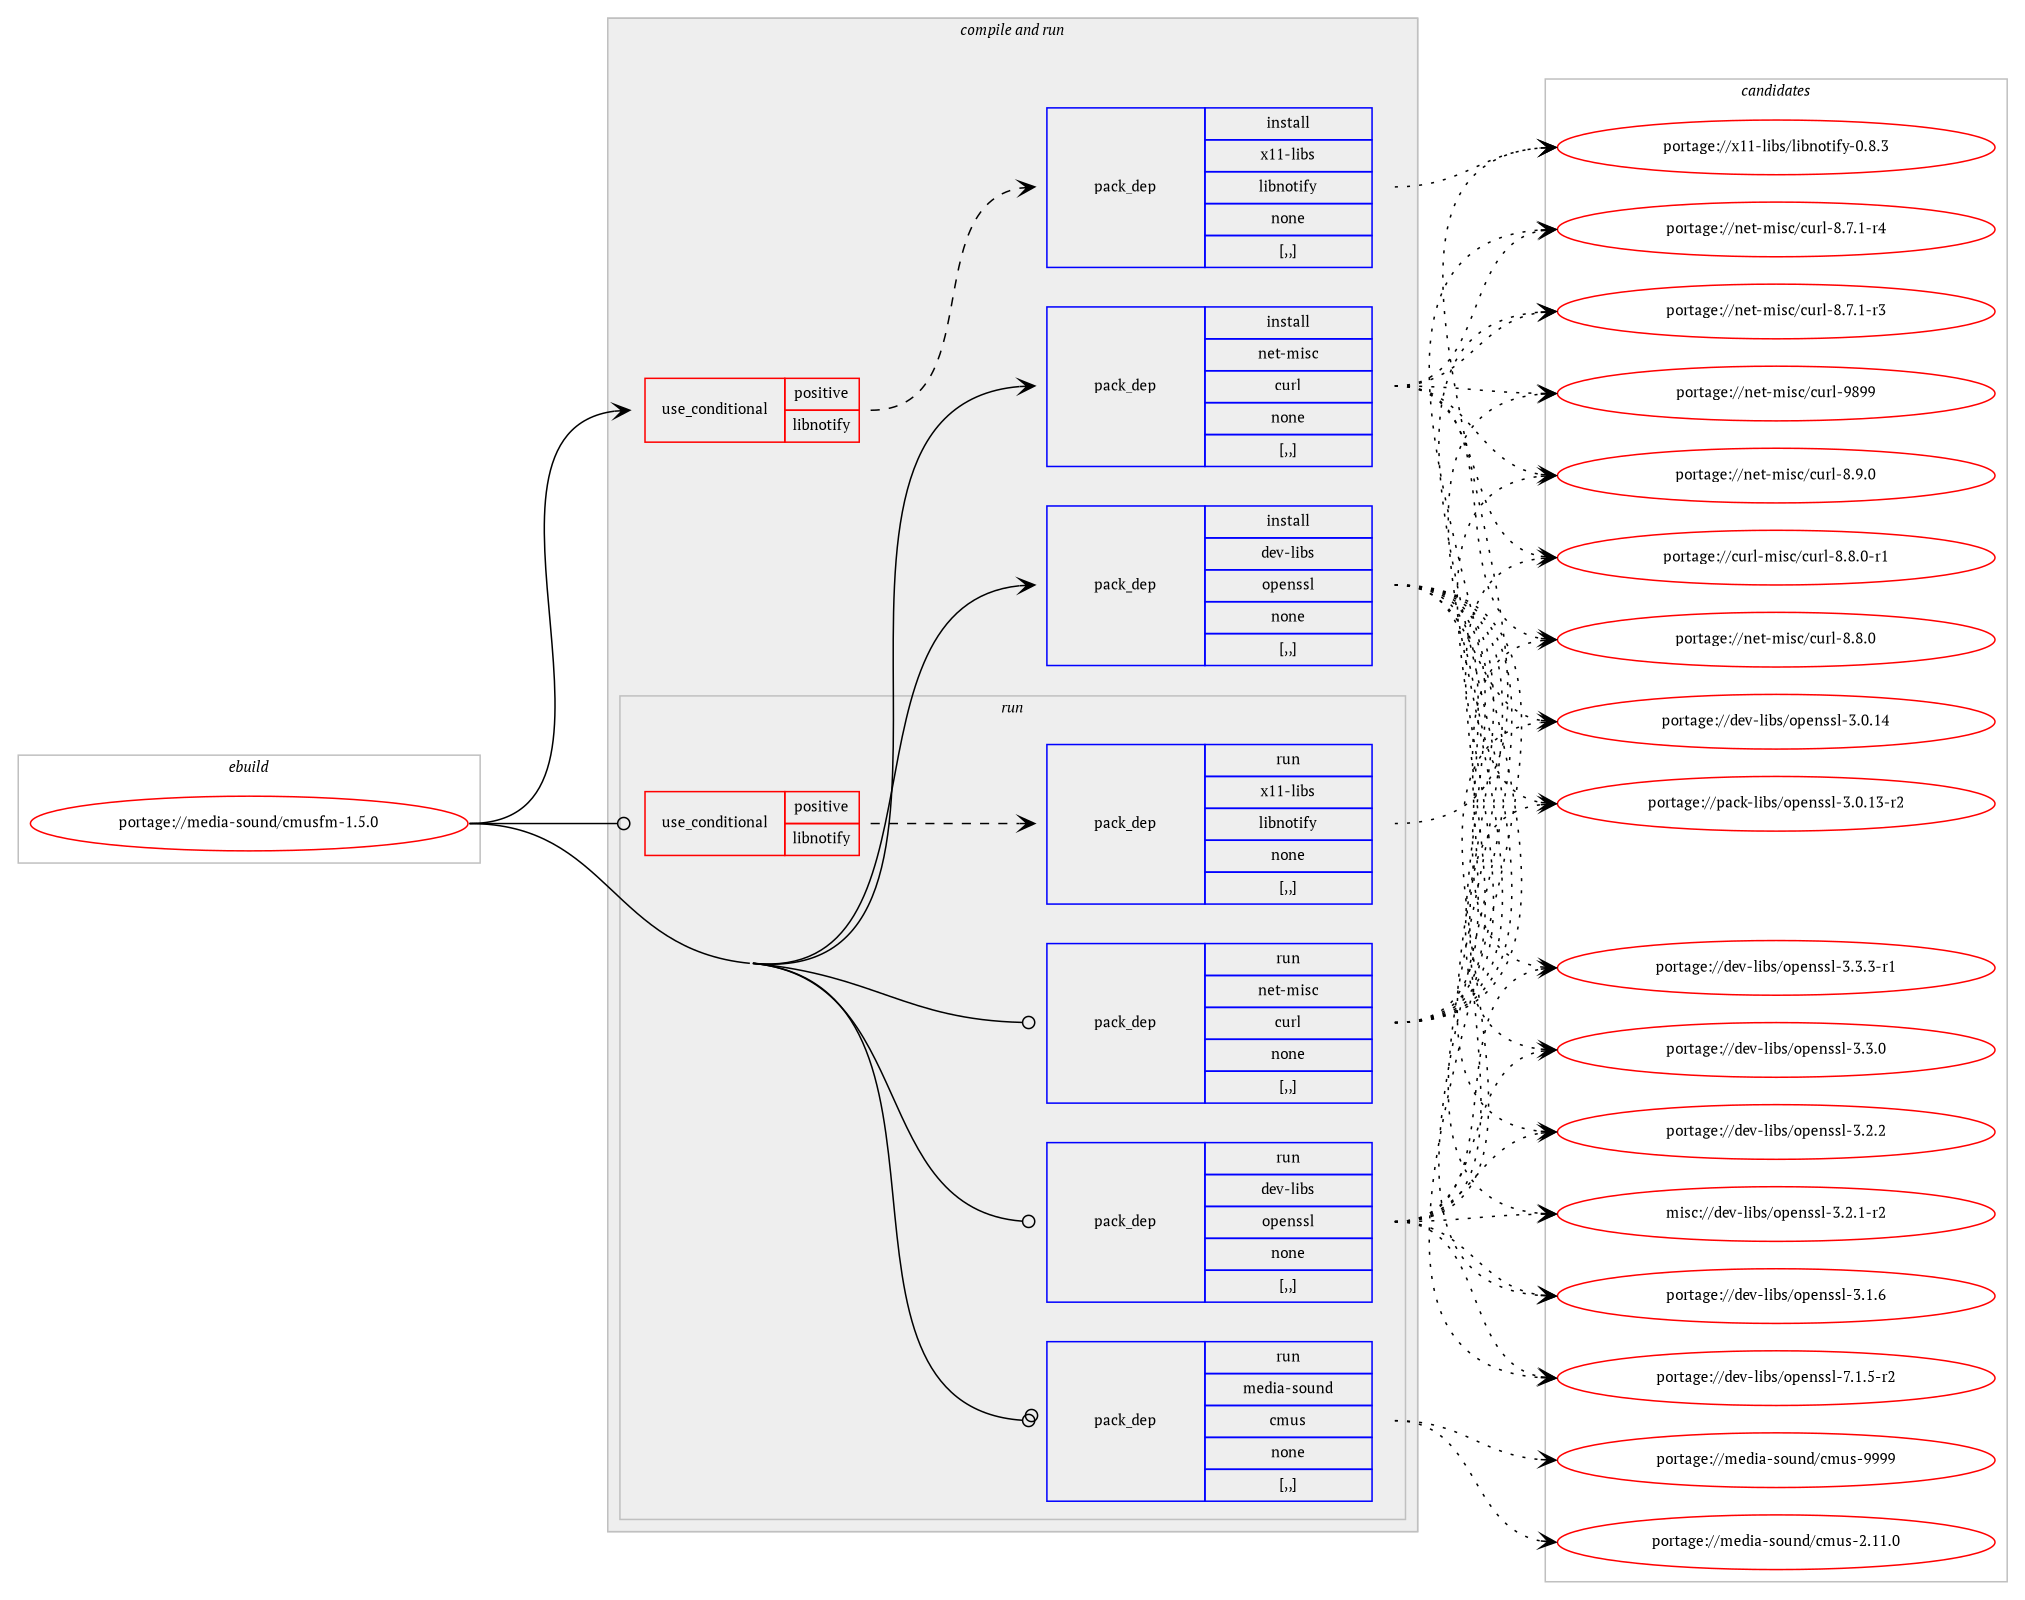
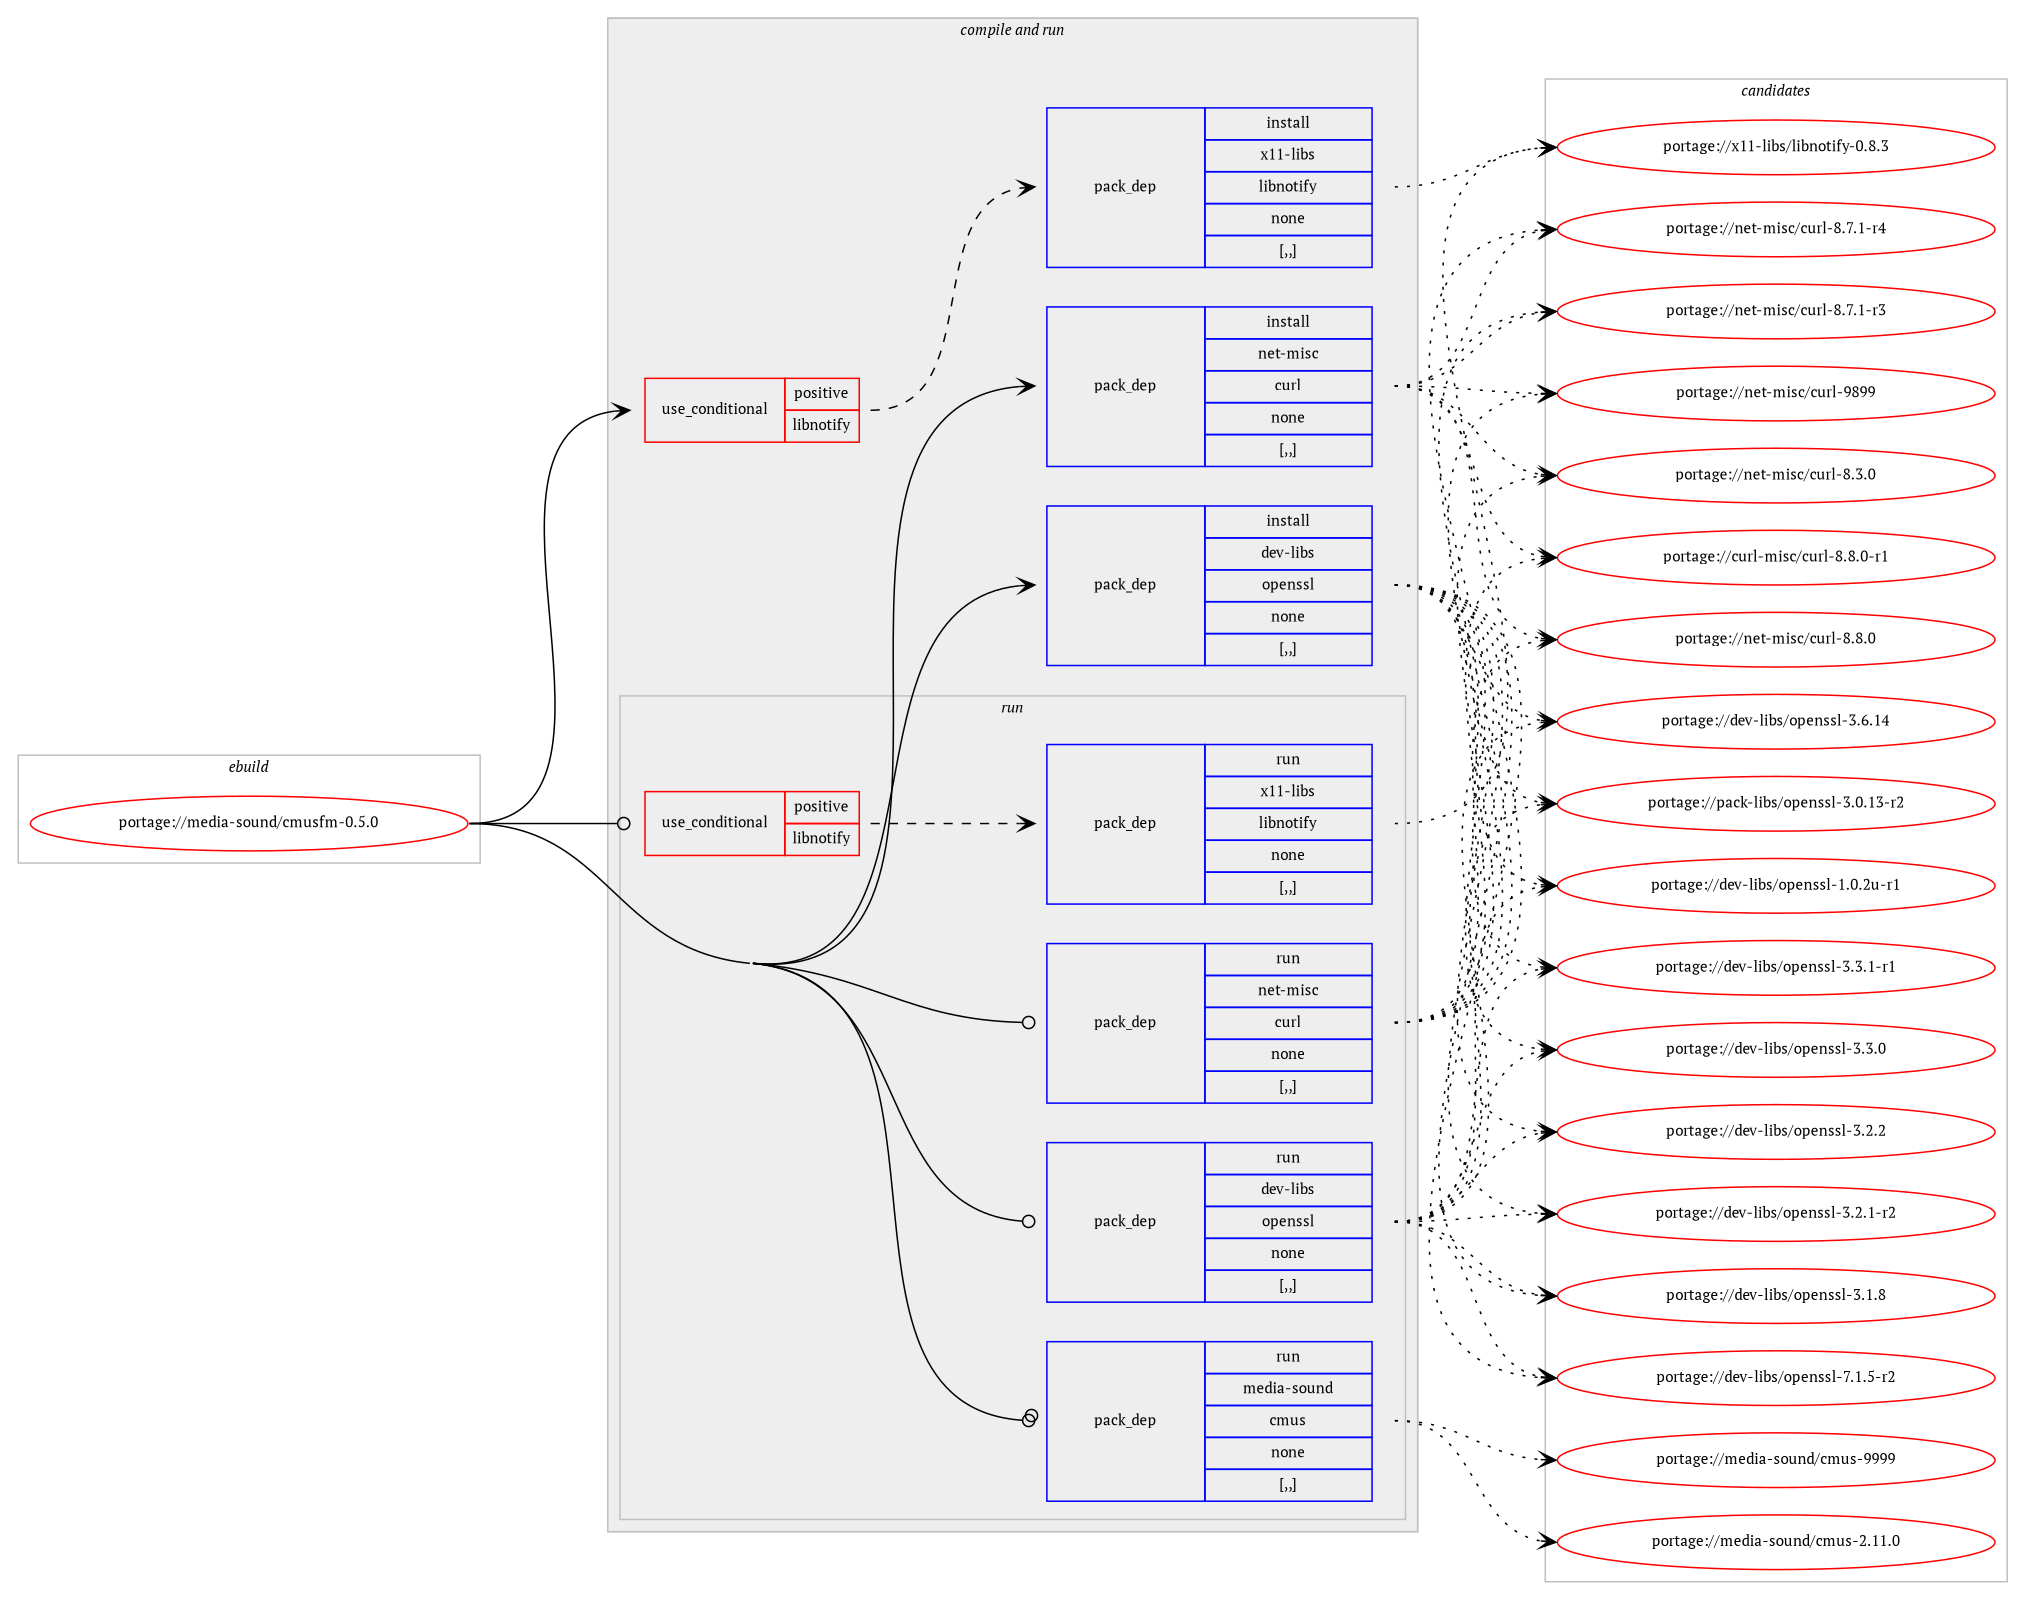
node "portage://net-misc/curl-8.9.0": label "portage://net-misc/curl-8.9.0" -> "portage://net-misc/curl-8.3.0"
node "portage://dev-libs/openssl-3.0.14": label "portage://dev-libs/openssl-3.0.14" -> "portage://dev-libs/openssl-3.6.14"
node "portage://media-sound/cmusfm-1.5.0": label "portage://media-sound/cmusfm-1.5.0" -> "portage://media-sound/cmusfm-0.5.0"
node "portage://dev-libs/openssl-1.0.2u-r1": added
node "portage://dev-libs/openssl-3.3.3-r1": label "portage://dev-libs/openssl-3.3.3-r1" -> "portage://dev-libs/openssl-3.3.1-r1"
node "misc://dev-libs/openssl-3.2.1-r2": label "misc://dev-libs/openssl-3.2.1-r2" -> "portage://dev-libs/openssl-3.2.1-r2"
node "portage://dev-libs/openssl-3.1.6": label "portage://dev-libs/openssl-3.1.6" -> "portage://dev-libs/openssl-3.1.8"
